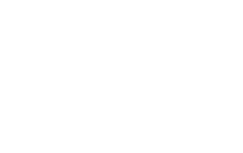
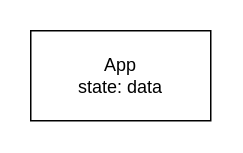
node "App state: data": added
